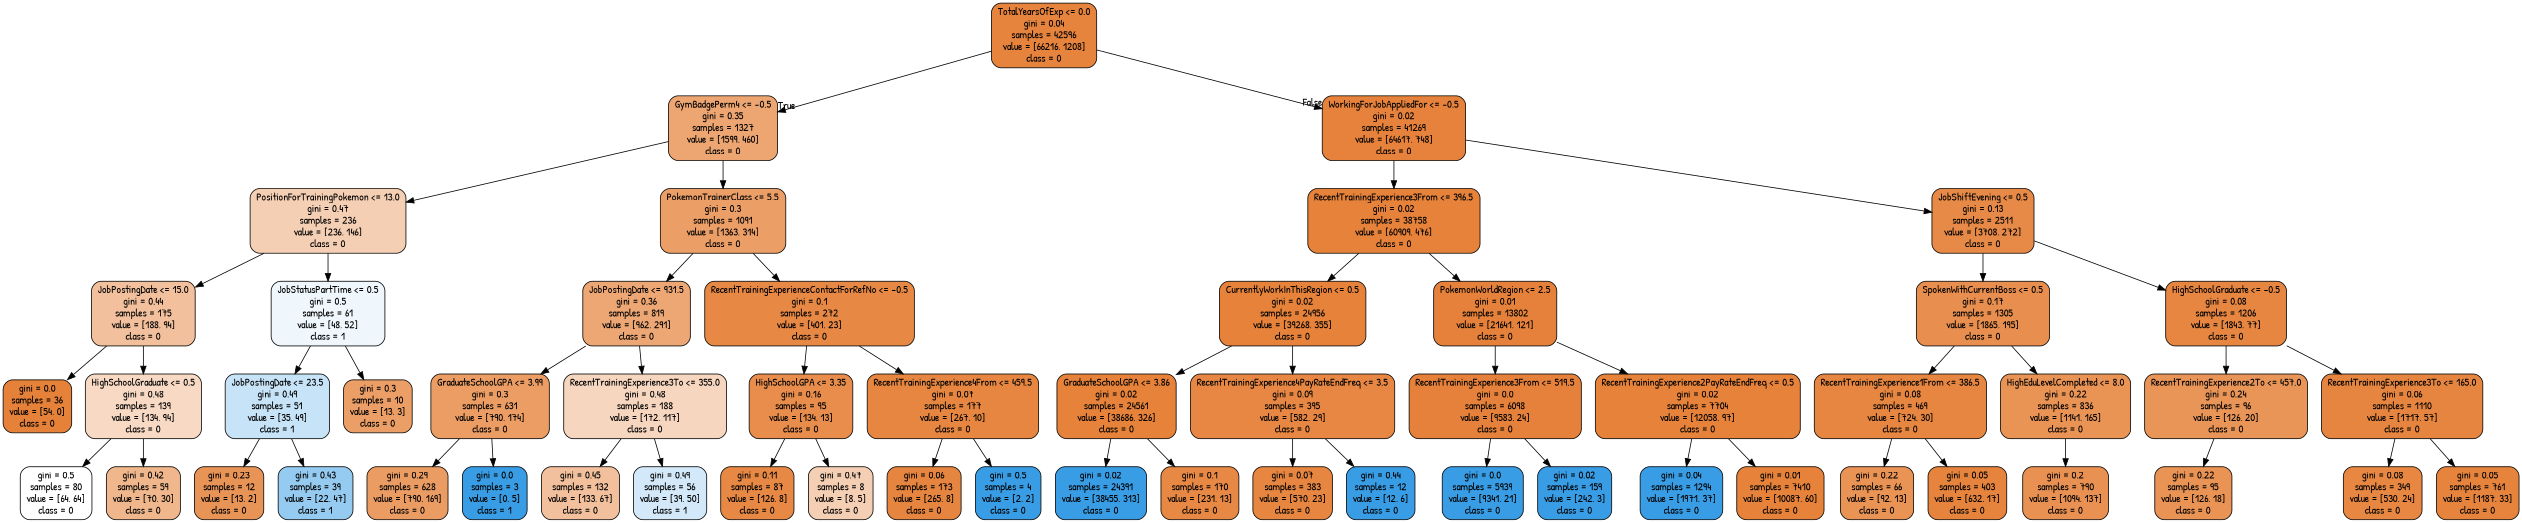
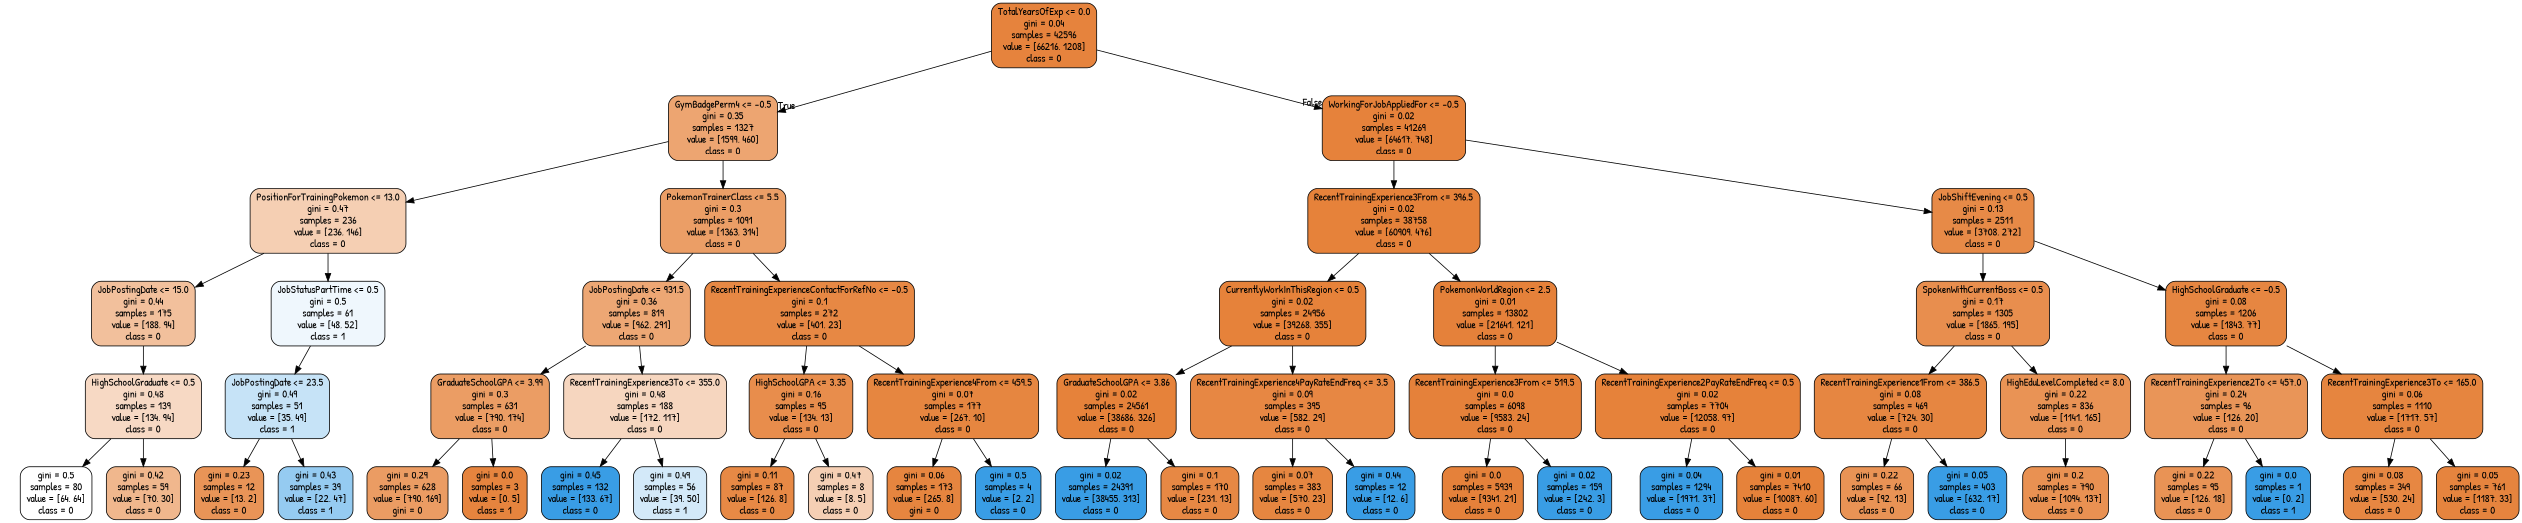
node "gini = 0.0 samples = 36 value = [54, 0] class = 0": removed
node "gini = 0.3 samples = 10 value = [13, 3] class = 0": removed
node "gini = 0.29 samples = 628 value = [790, 169] class = 0": label "gini = 0.29 samples = 628 value = [790, 169] class = 0" -> "gini = 0.29 samples = 628 value = [790, 169] gini = 0"
node "gini = 0.0 samples = 3 value = [0, 5] class = 1": fillcolor #399de5ff -> #e58139f8
node "gini = 0.45 samples = 132 value = [133, 67] class = 0": fillcolor #e581397f -> #399de5ff
node "gini = 0.06 samples = 173 value = [265, 8] class = 0": label "gini = 0.06 samples = 173 value = [265, 8] class = 0" -> "gini = 0.06 samples = 173 value = [265, 8] gini = 0"
node "gini = 0.0 samples = 5939 value = [9341, 21] class = 0": fillcolor #399de5ff -> #e58139fe
node "gini = 0.05 samples = 403 value = [632, 17] class = 0": fillcolor #e58139f8 -> #399de5ff
node "gini = 0.0 samples = 1 value = [0, 2] class = 1": added
